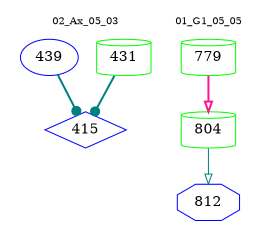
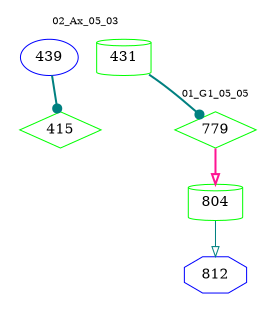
node "779": shape cylinder -> diamond
edge "431" -> "415": now "431" -> "779"
node "415": color blue -> green
